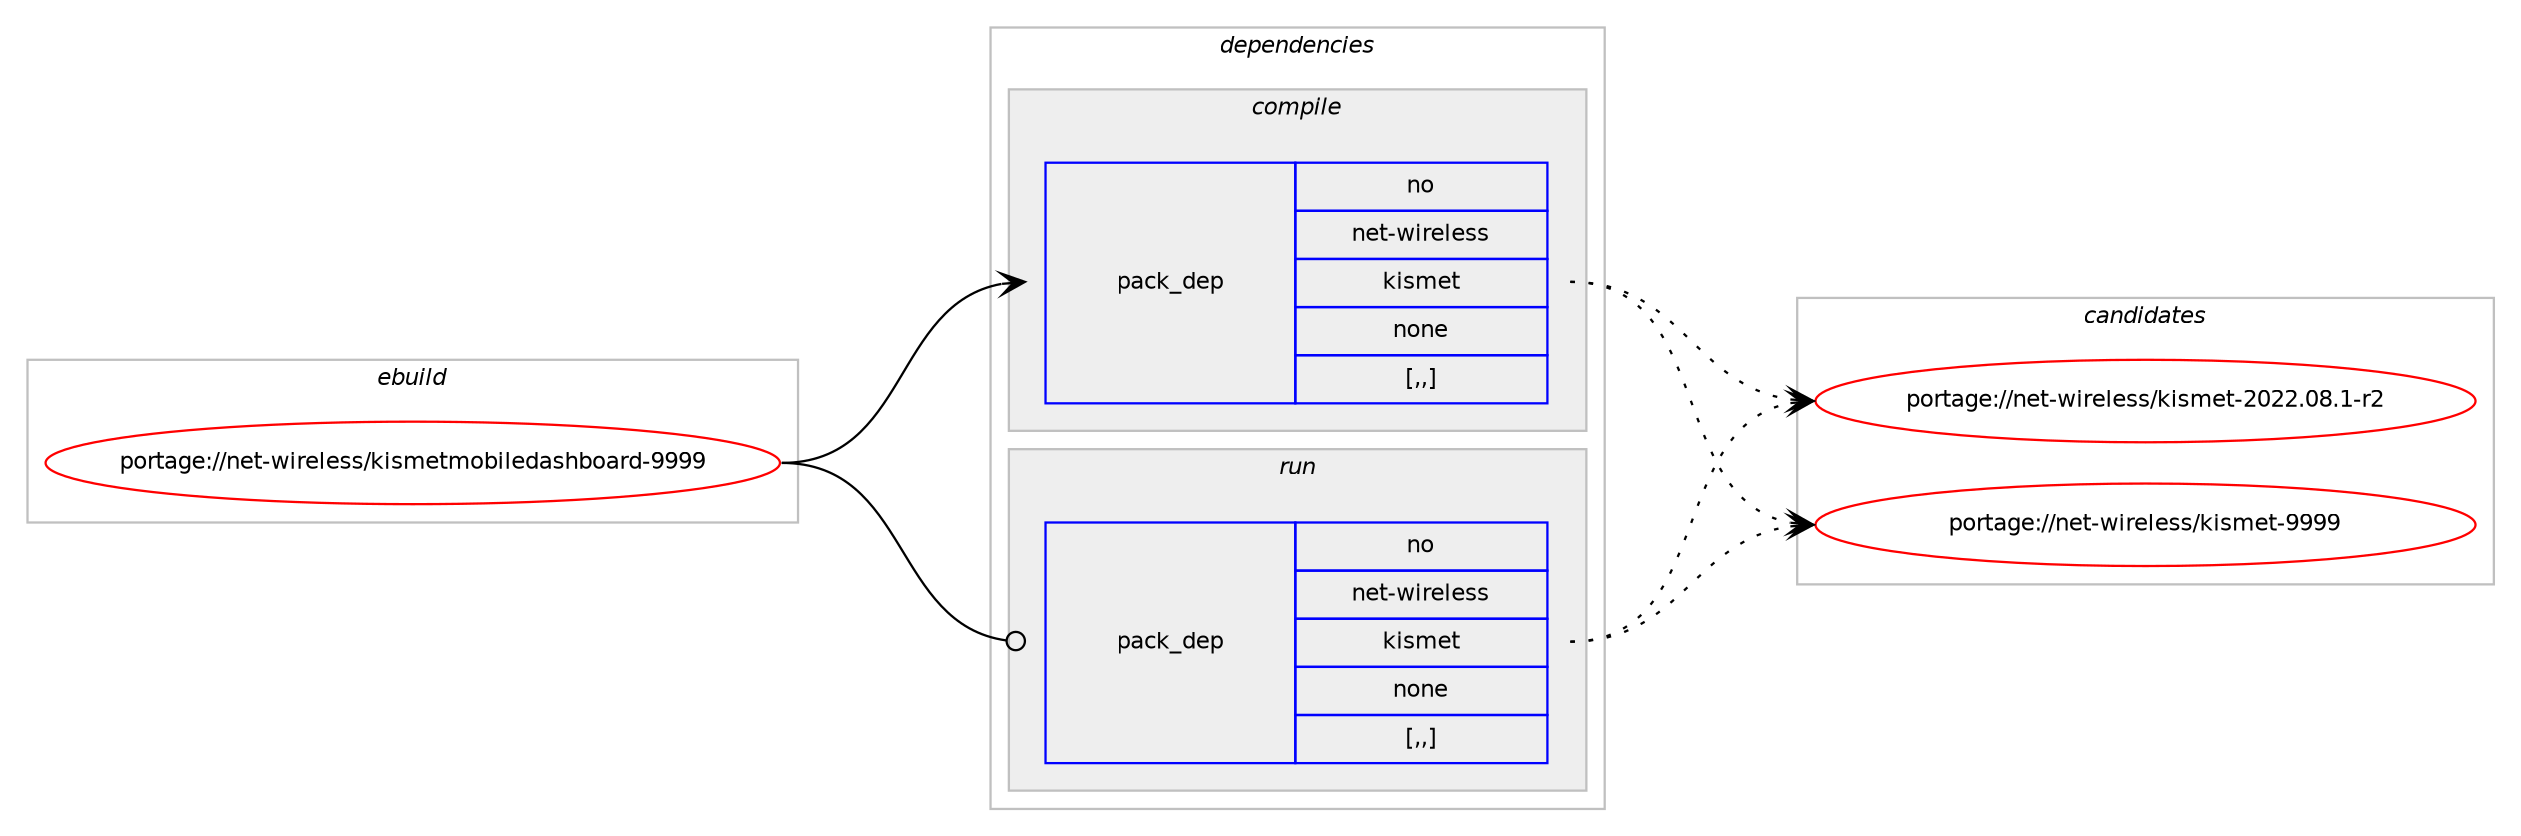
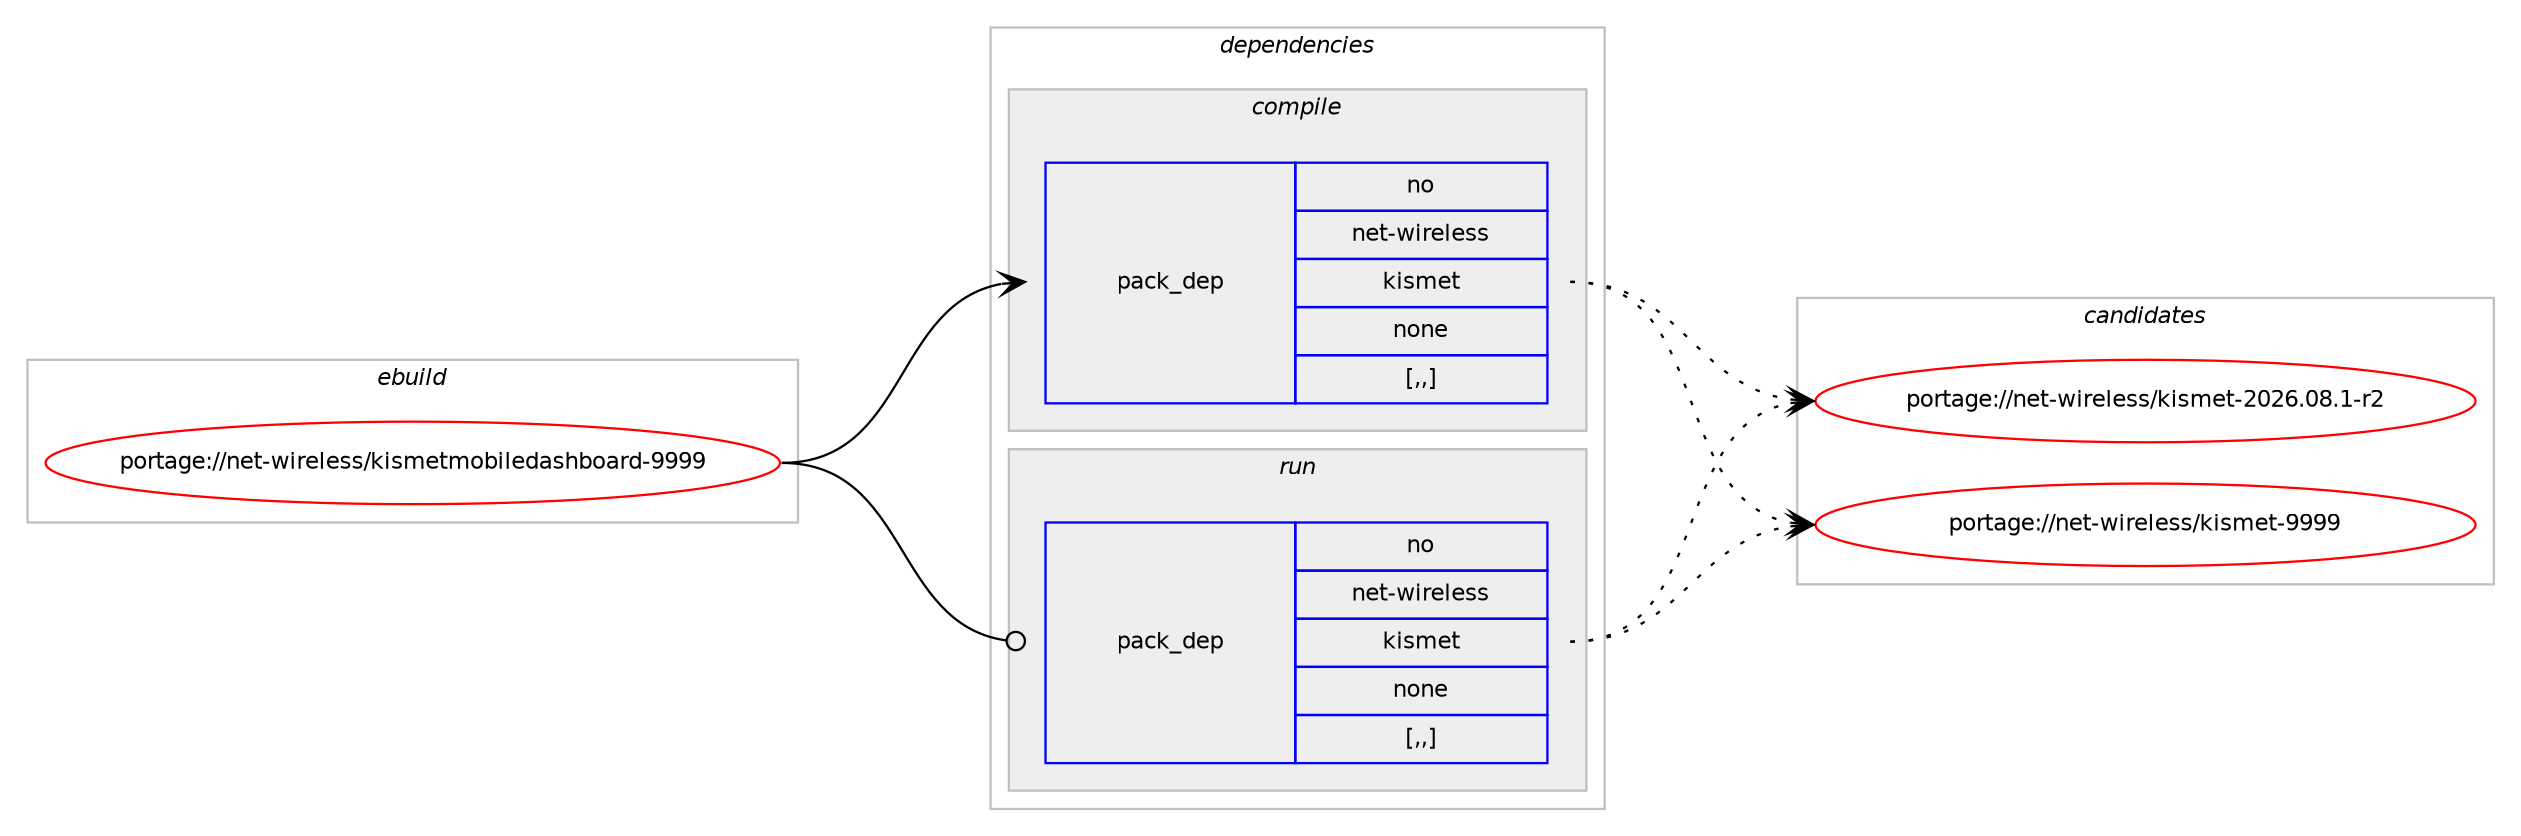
node "portage://net-wireless/kismet-2022.08.1-r2": label "portage://net-wireless/kismet-2022.08.1-r2" -> "portage://net-wireless/kismet-2026.08.1-r2"
